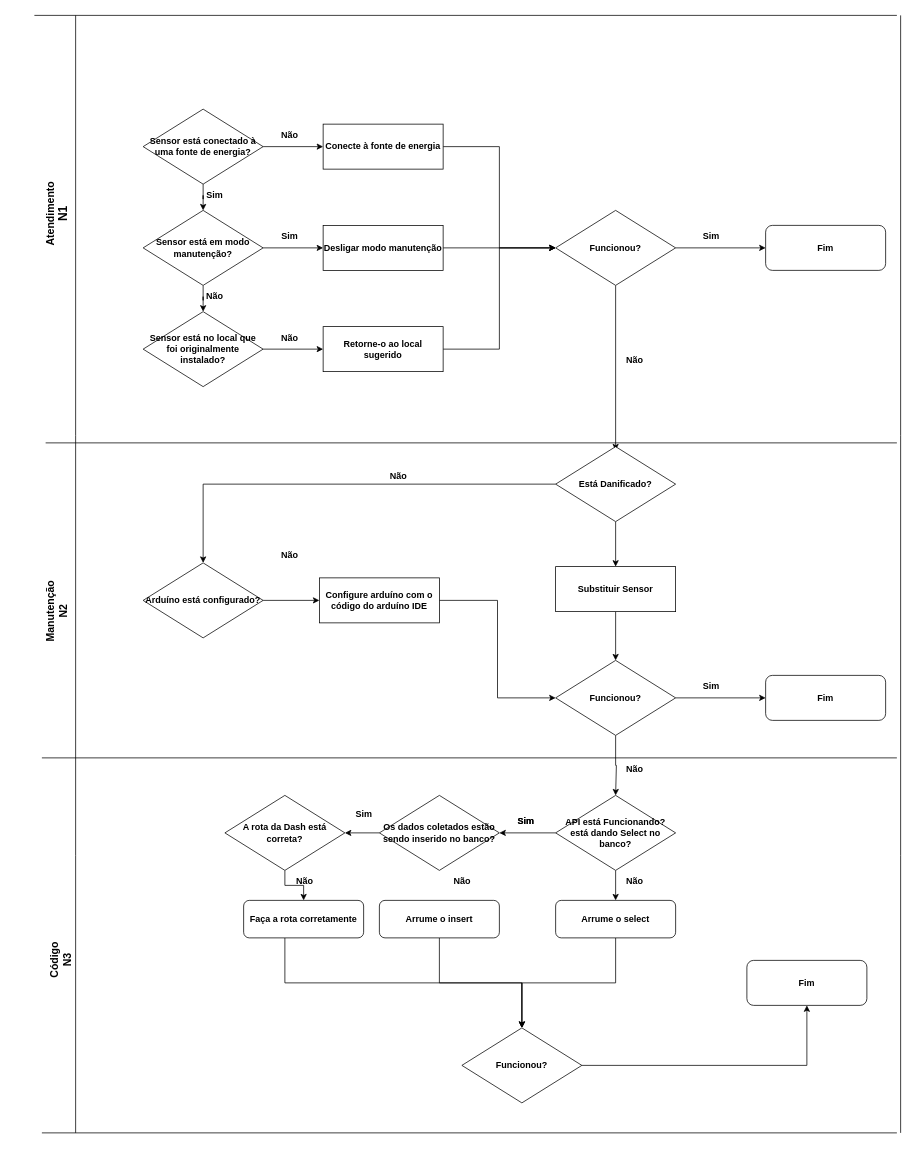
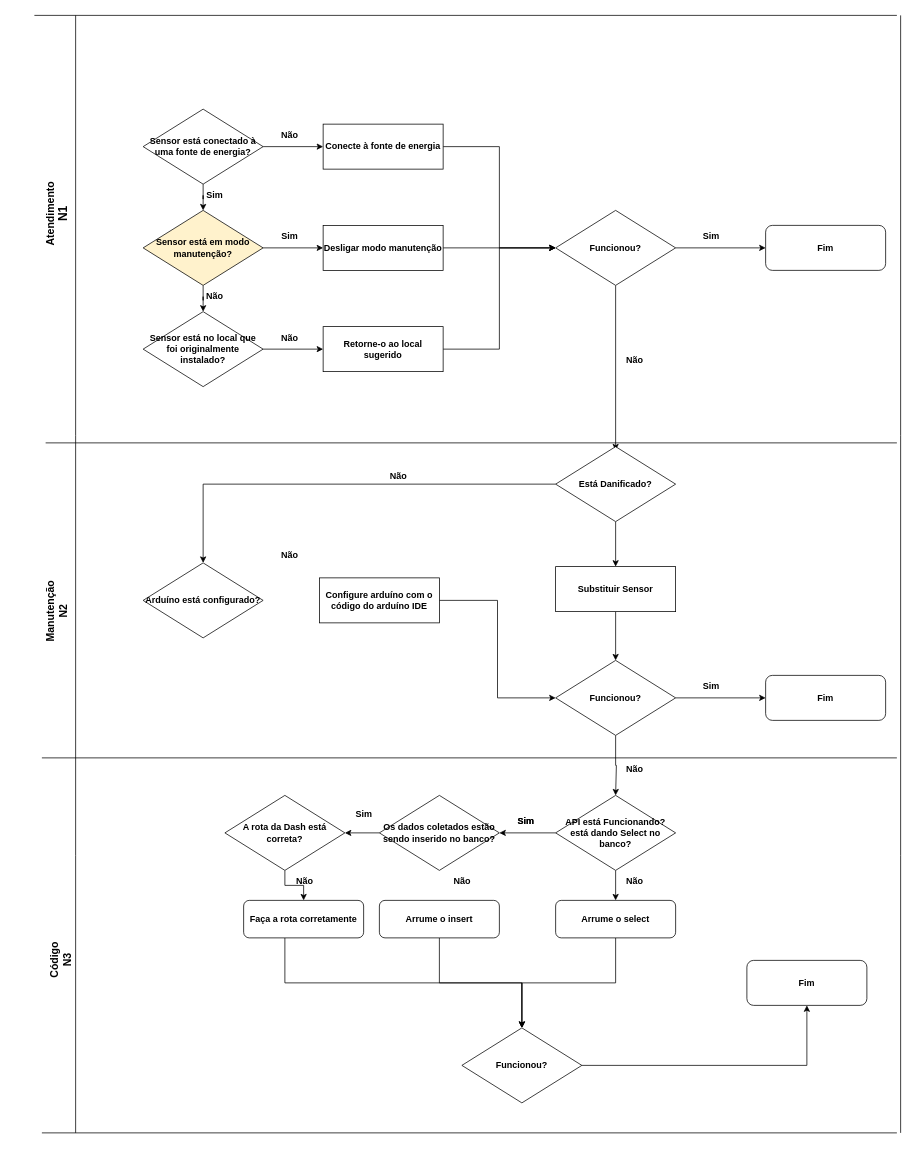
node "Sensor está em modo manutenção?": fillcolor #ffffff -> #fff2cc
edge "Arduíno está configurado?" -> "Configure arduíno com o código do arduíno IDE": removed
